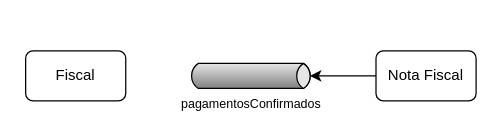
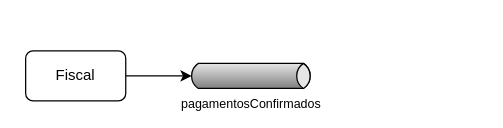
edge "Fiscal" -> "pagamentosConfirmados": added
edge "Nota Fiscal" -> "pagamentosConfirmados": removed
node "Nota Fiscal": removed
